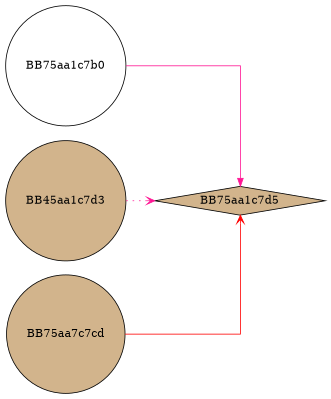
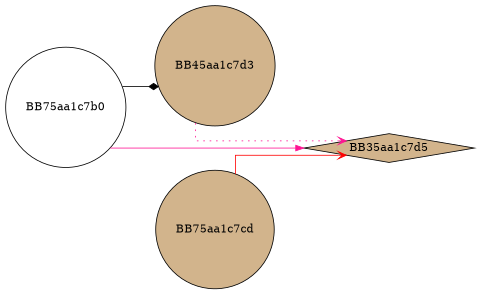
edge "BB75aa1c7b0" -> "BB45aa1c7d3": added
node "BB75aa1c7d5": label "BB75aa1c7d5" -> "BB35aa1c7d5"
node "BB75aa7c7cd": label "BB75aa7c7cd" -> "BB75aa1c7cd"
